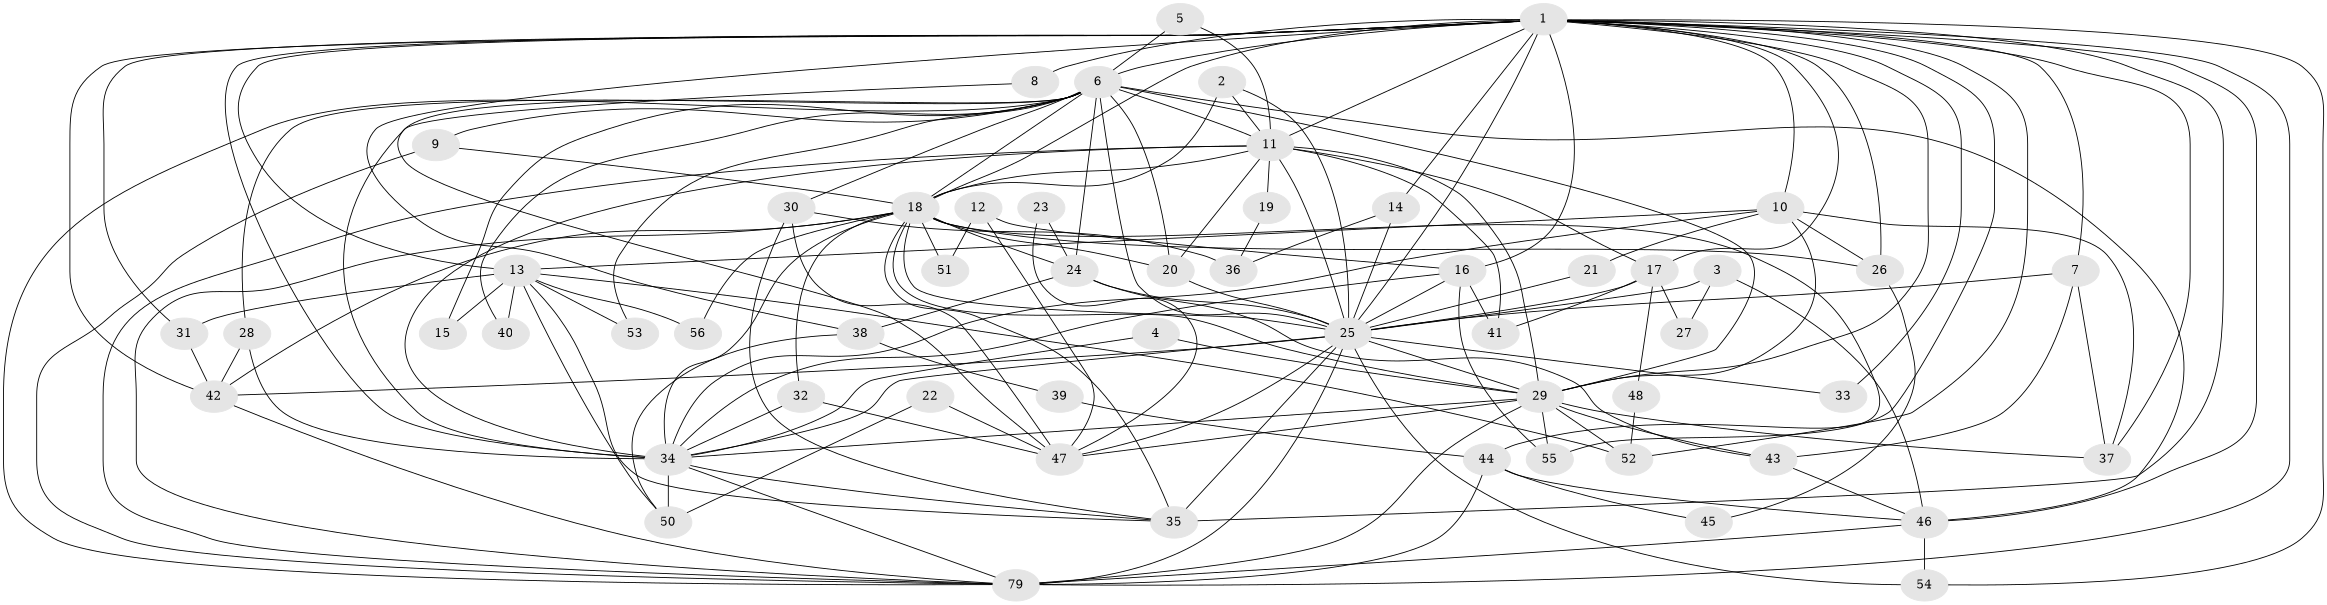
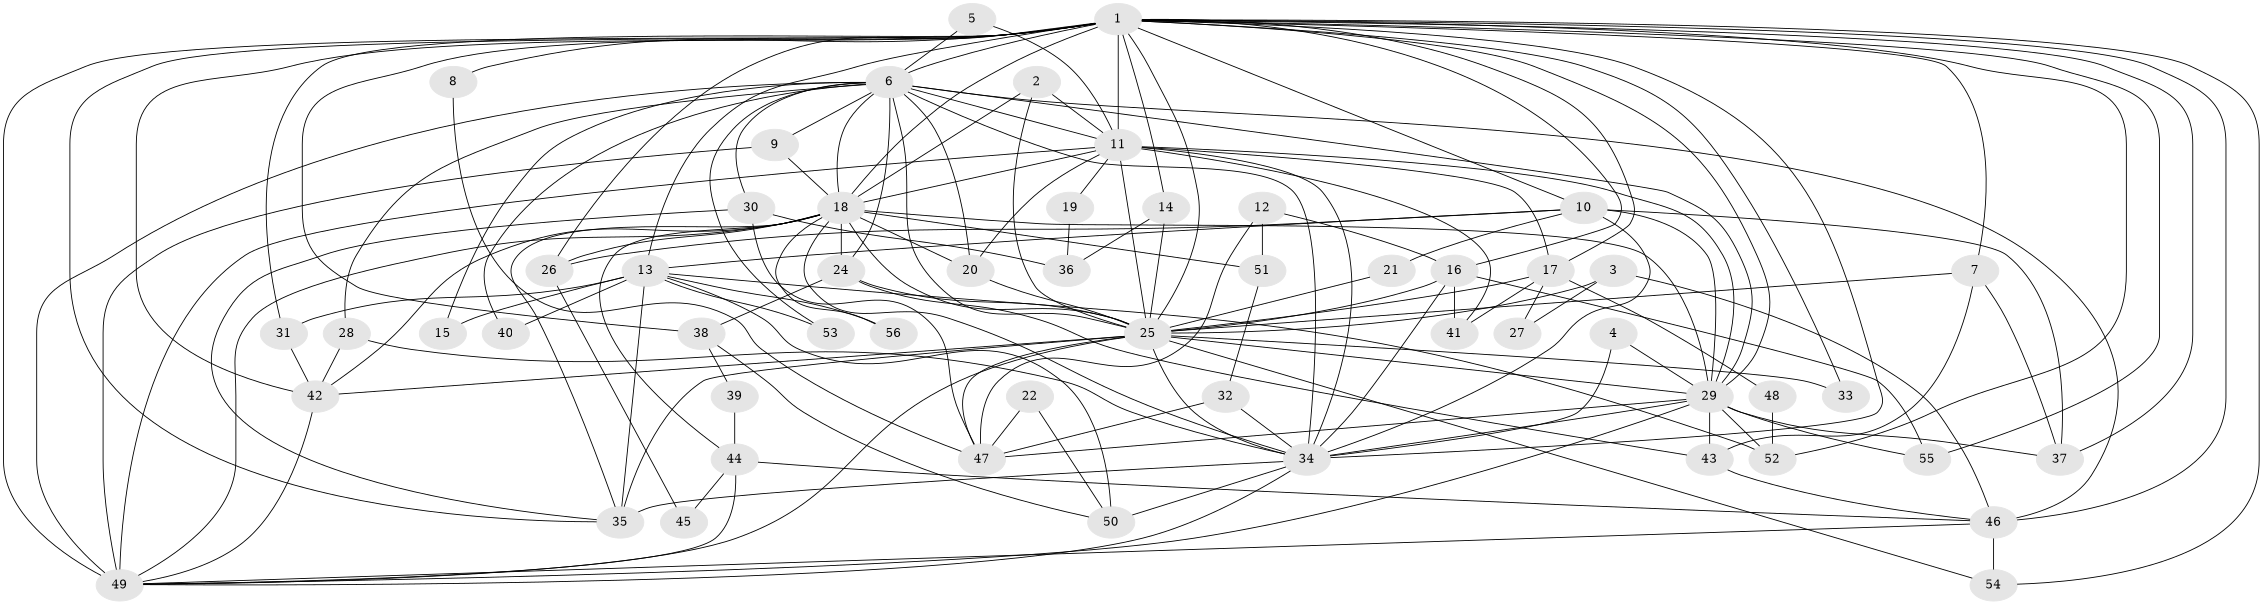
node "23": removed
edge "18" -- "32": now "51" -- "32"
node "79": label "79" -> "49"
